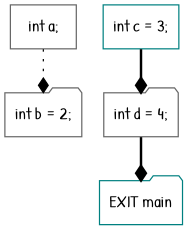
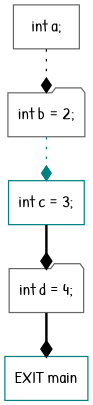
edge "int b = 2;" -> "int c = 3;": added
node "EXIT main": shape folder -> box
